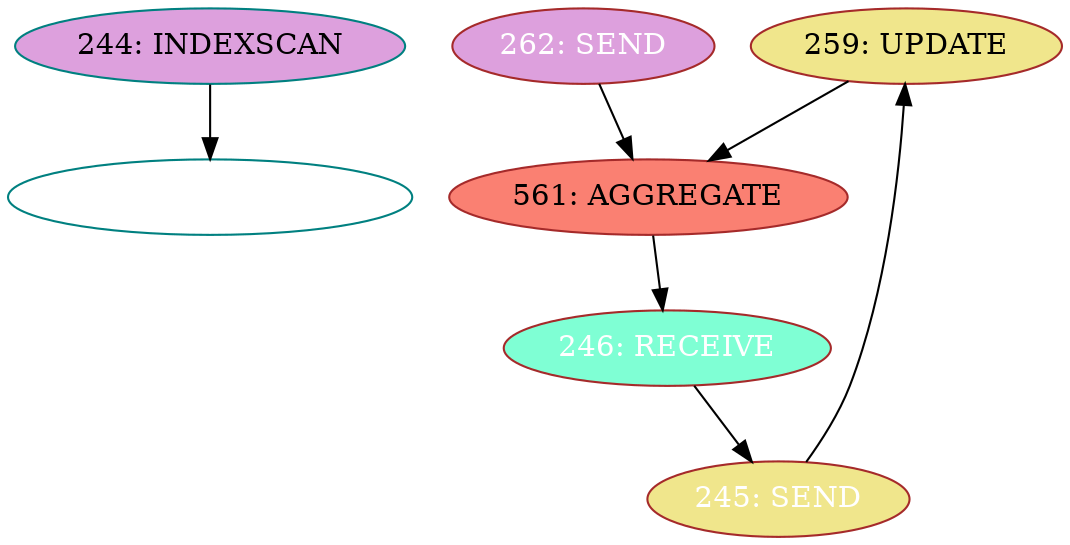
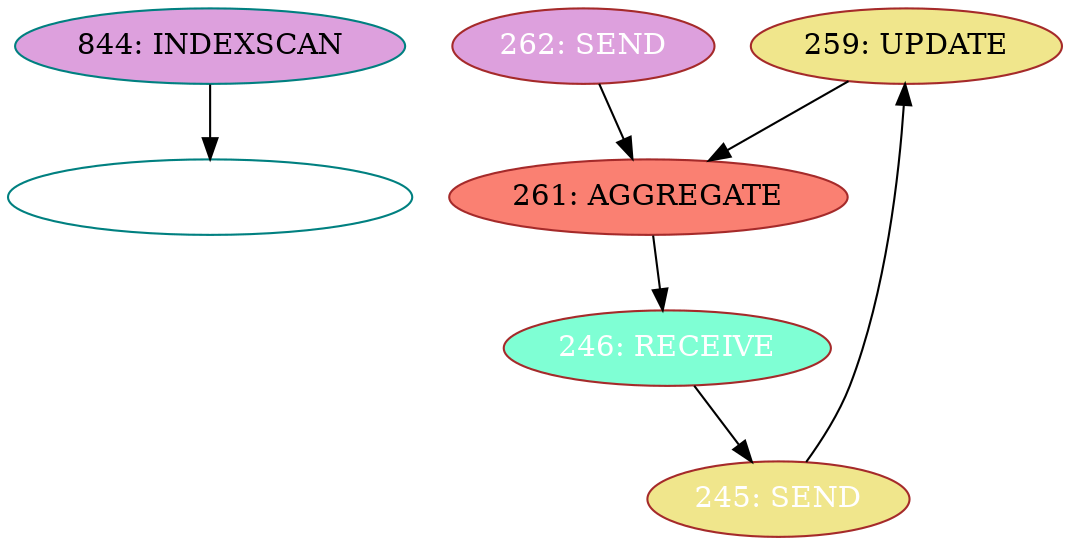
node "244: INDEXSCAN": label "244: INDEXSCAN" -> "844: INDEXSCAN"
node "561: AGGREGATE": label "561: AGGREGATE" -> "261: AGGREGATE"
